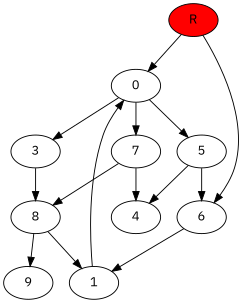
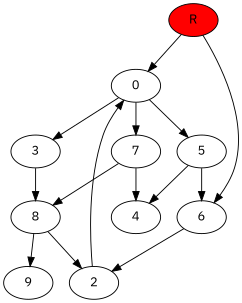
node "1": label "1" -> "2"
